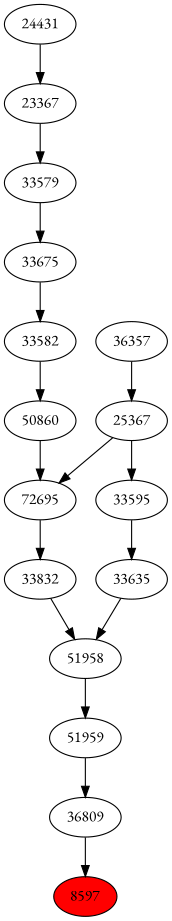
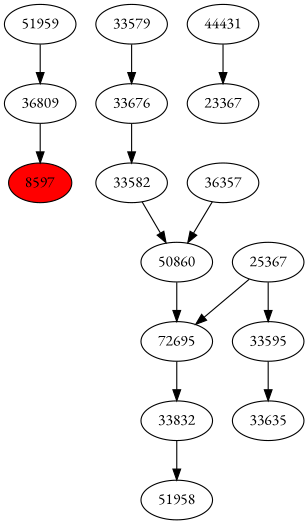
node "24431": label "24431" -> "44431"
edge "23367" -> "33579": removed
node "33675": label "33675" -> "33676"
edge "36357" -> "25367": now "36357" -> "50860"
edge "33635" -> "51958": removed
edge "51958" -> "51959": removed
